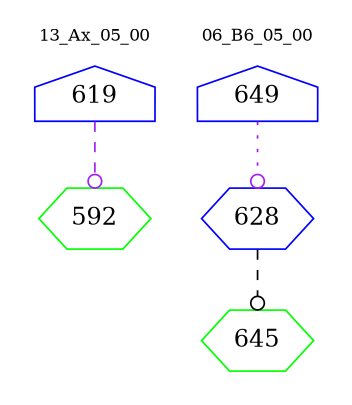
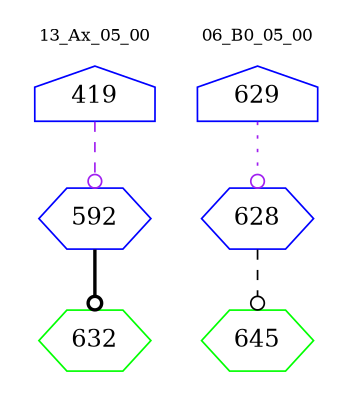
cluster "06_B6_05_00": label "06_B6_05_00" -> "06_B0_05_00"
node "619": label "619" -> "419"
node "649": label "649" -> "629"
node "592": color green -> blue
node "632": added
